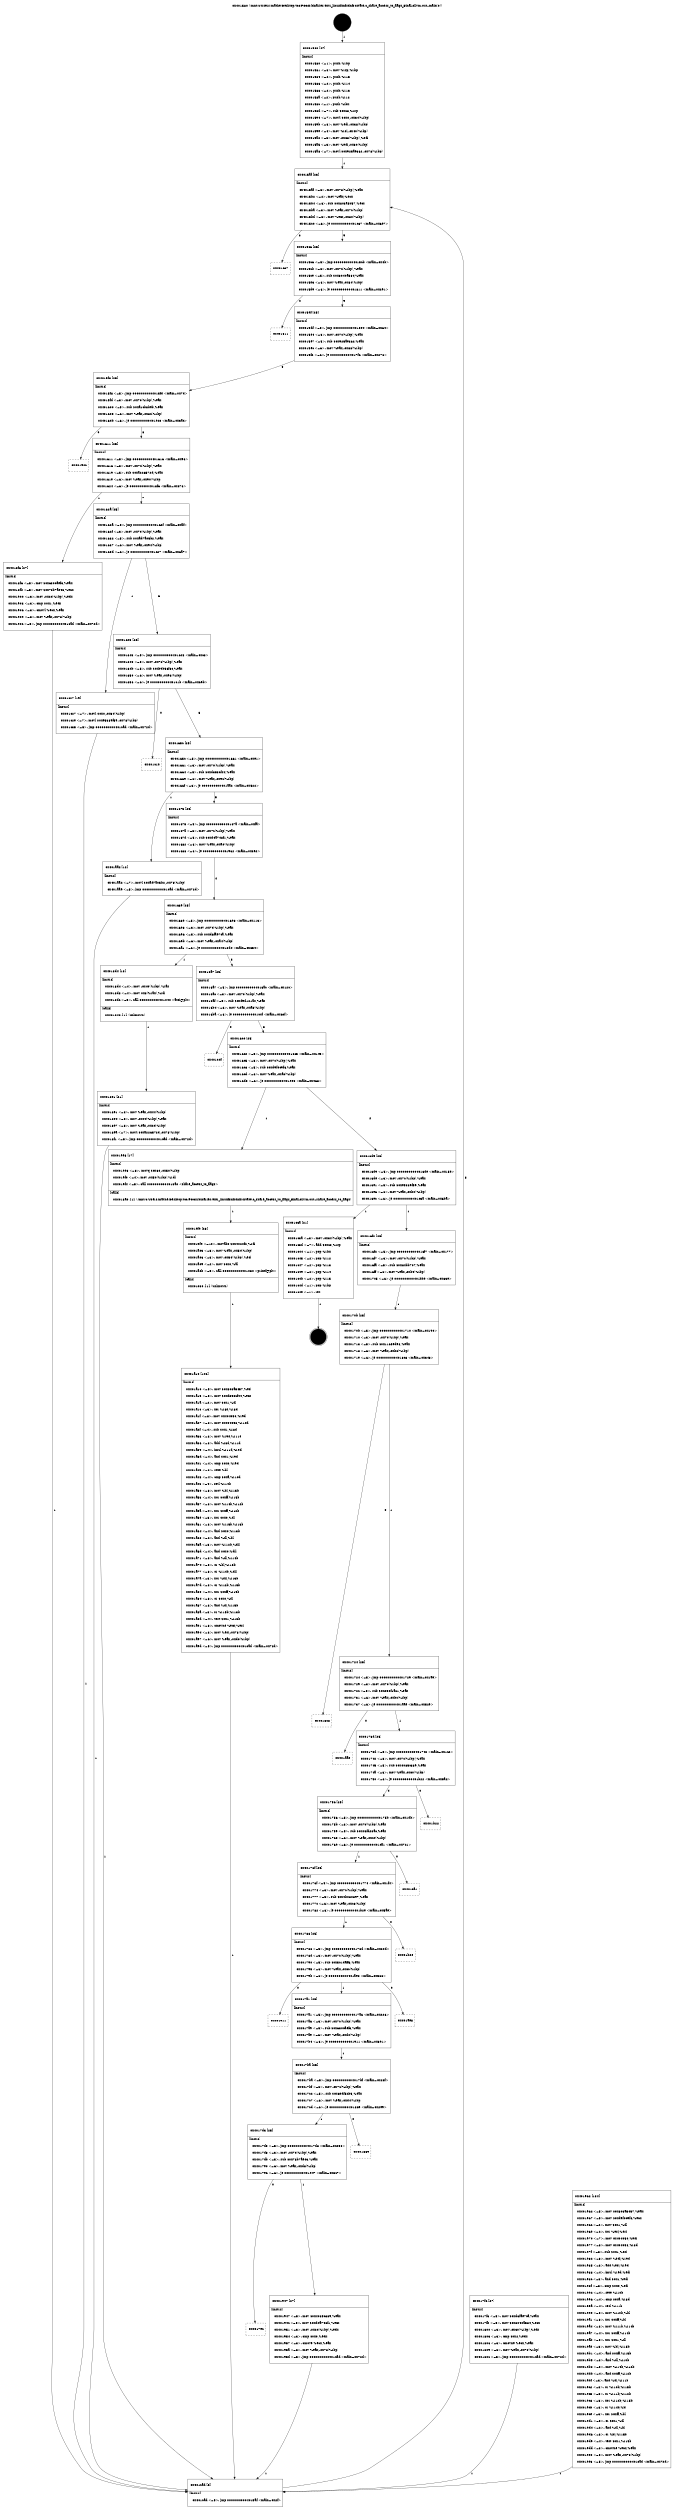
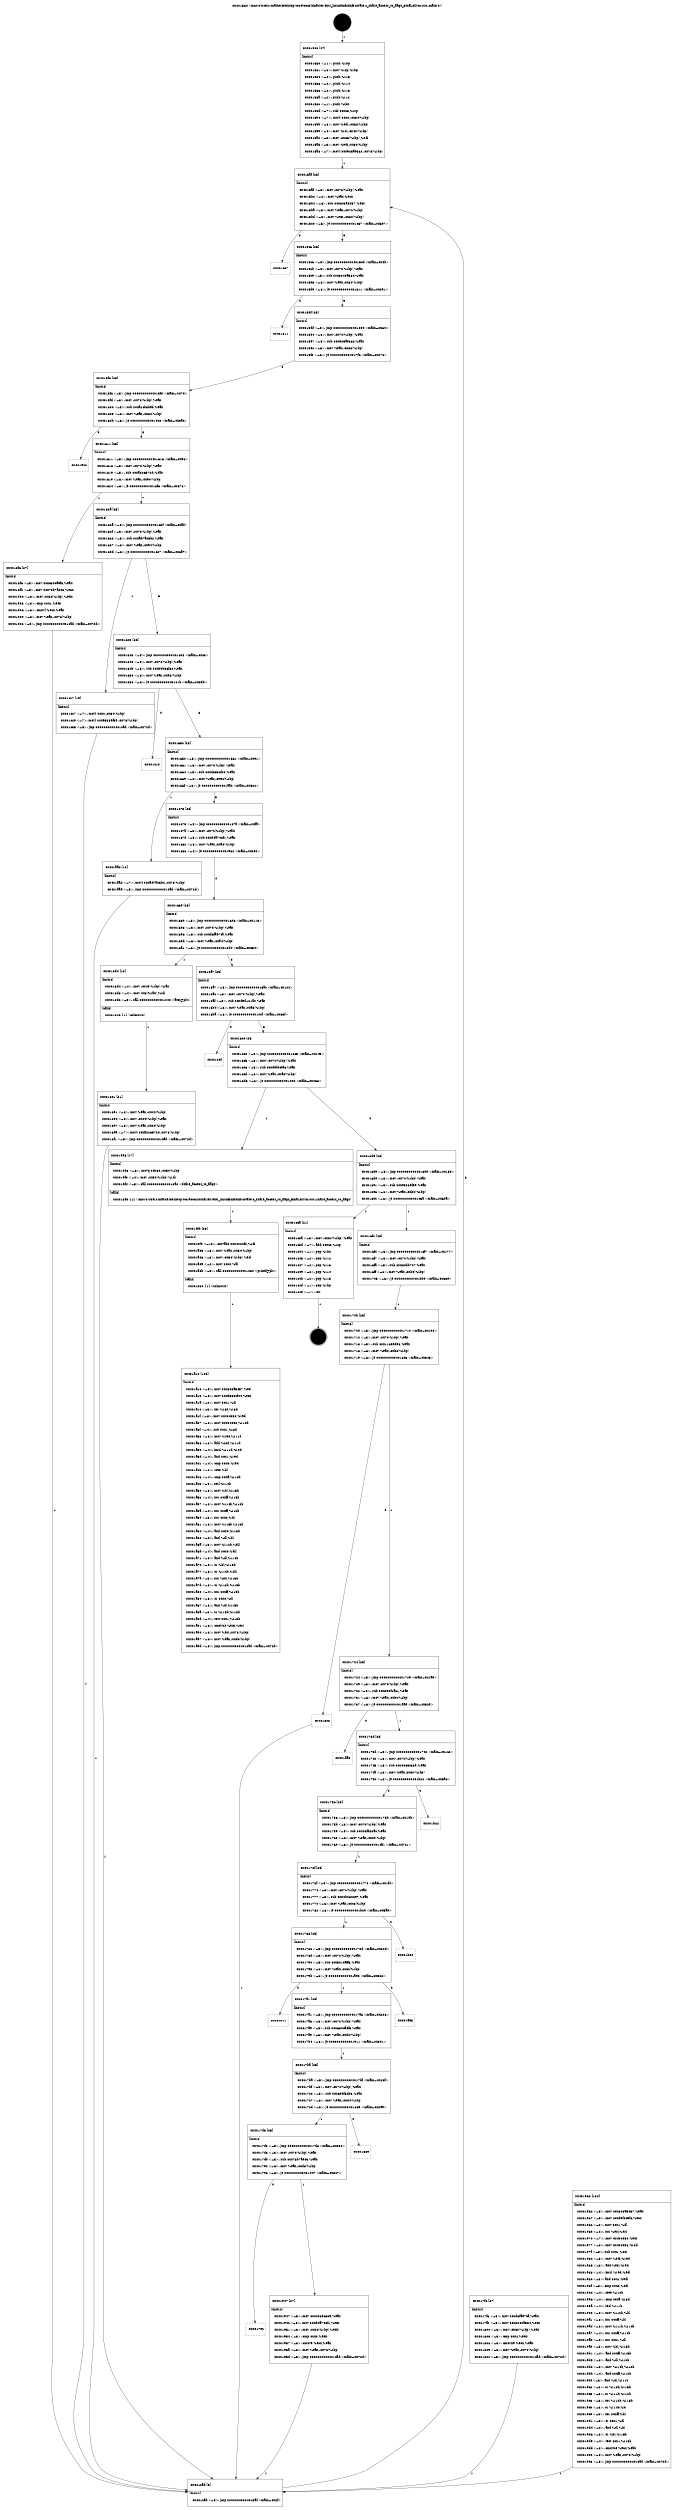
node "0x401ca1": removed
edge "0x401a10 [146]" -> "0x401cad [5]": now "0x4018c8" -> "0x401cad [5]"
